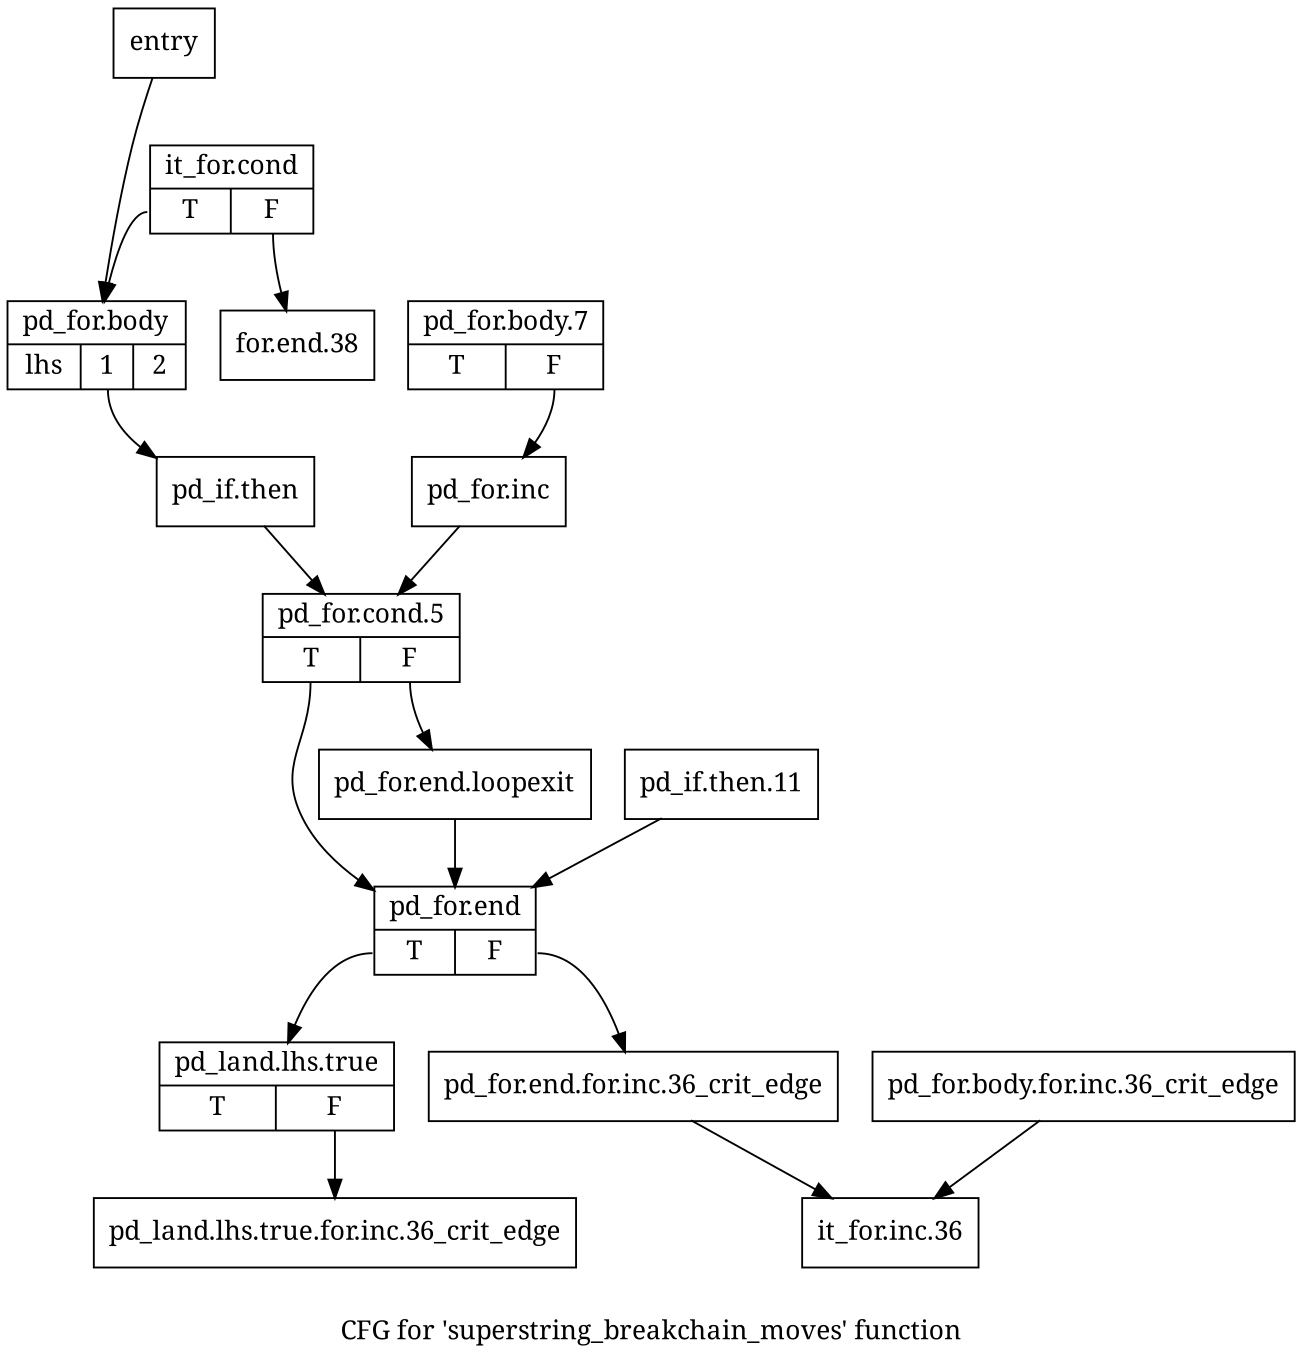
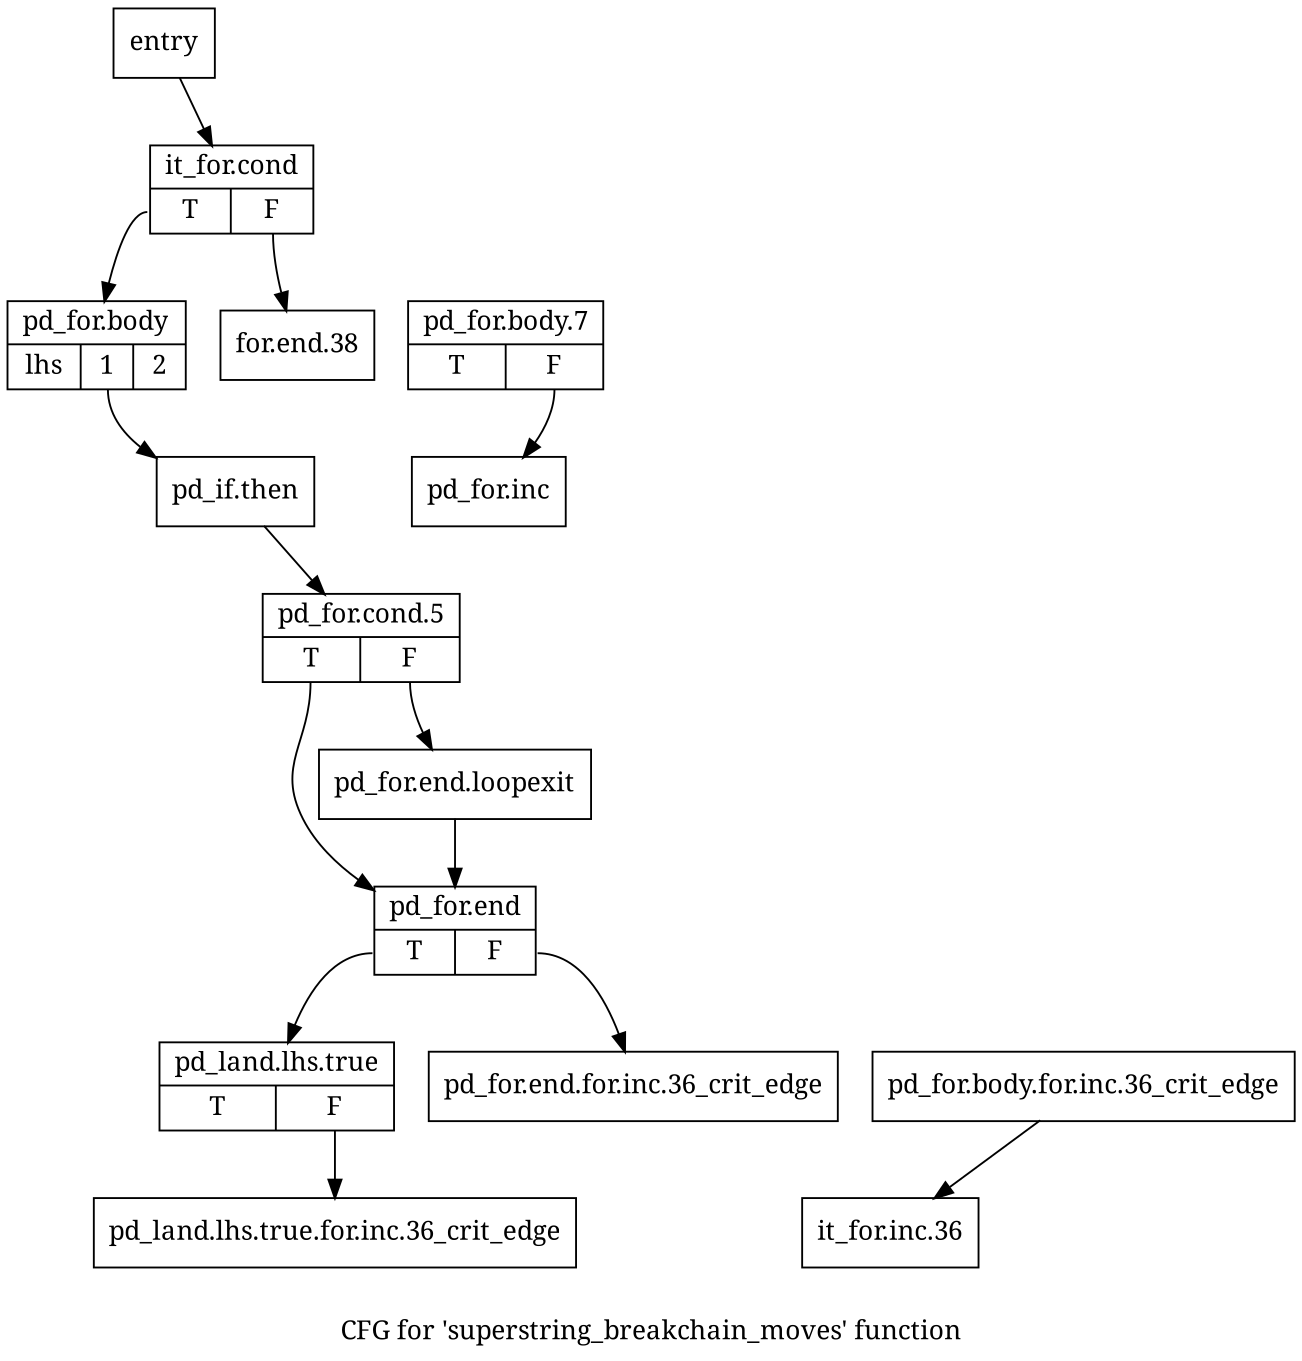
edge "entry" -> "pd_for.body": now "entry" -> "it_for.cond"
edge "pd_for.inc" -> "pd_for.cond.5": removed
node "pd_if.then.11": removed
edge "pd_for.end.for.inc.36_crit_edge" -> "it_for.inc.36": removed
